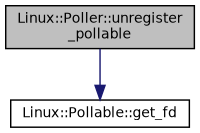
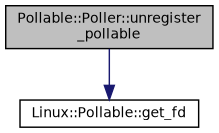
node "Linux::Poller::unregister _pollable": label "Linux::Poller::unregister _pollable" -> "Pollable::Poller::unregister _pollable"
